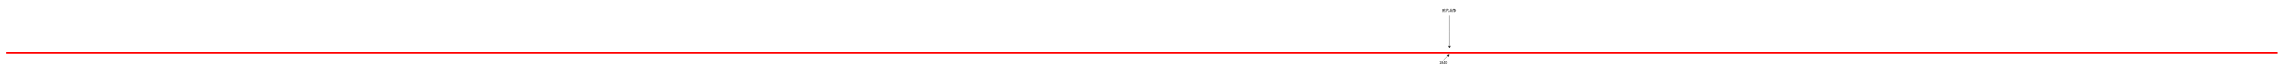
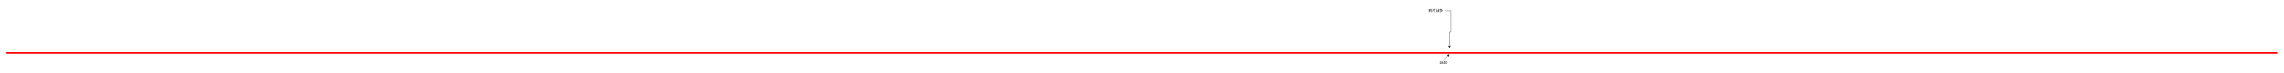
node "鸦片战争": moved (1449, 11) -> (1436, 11)
